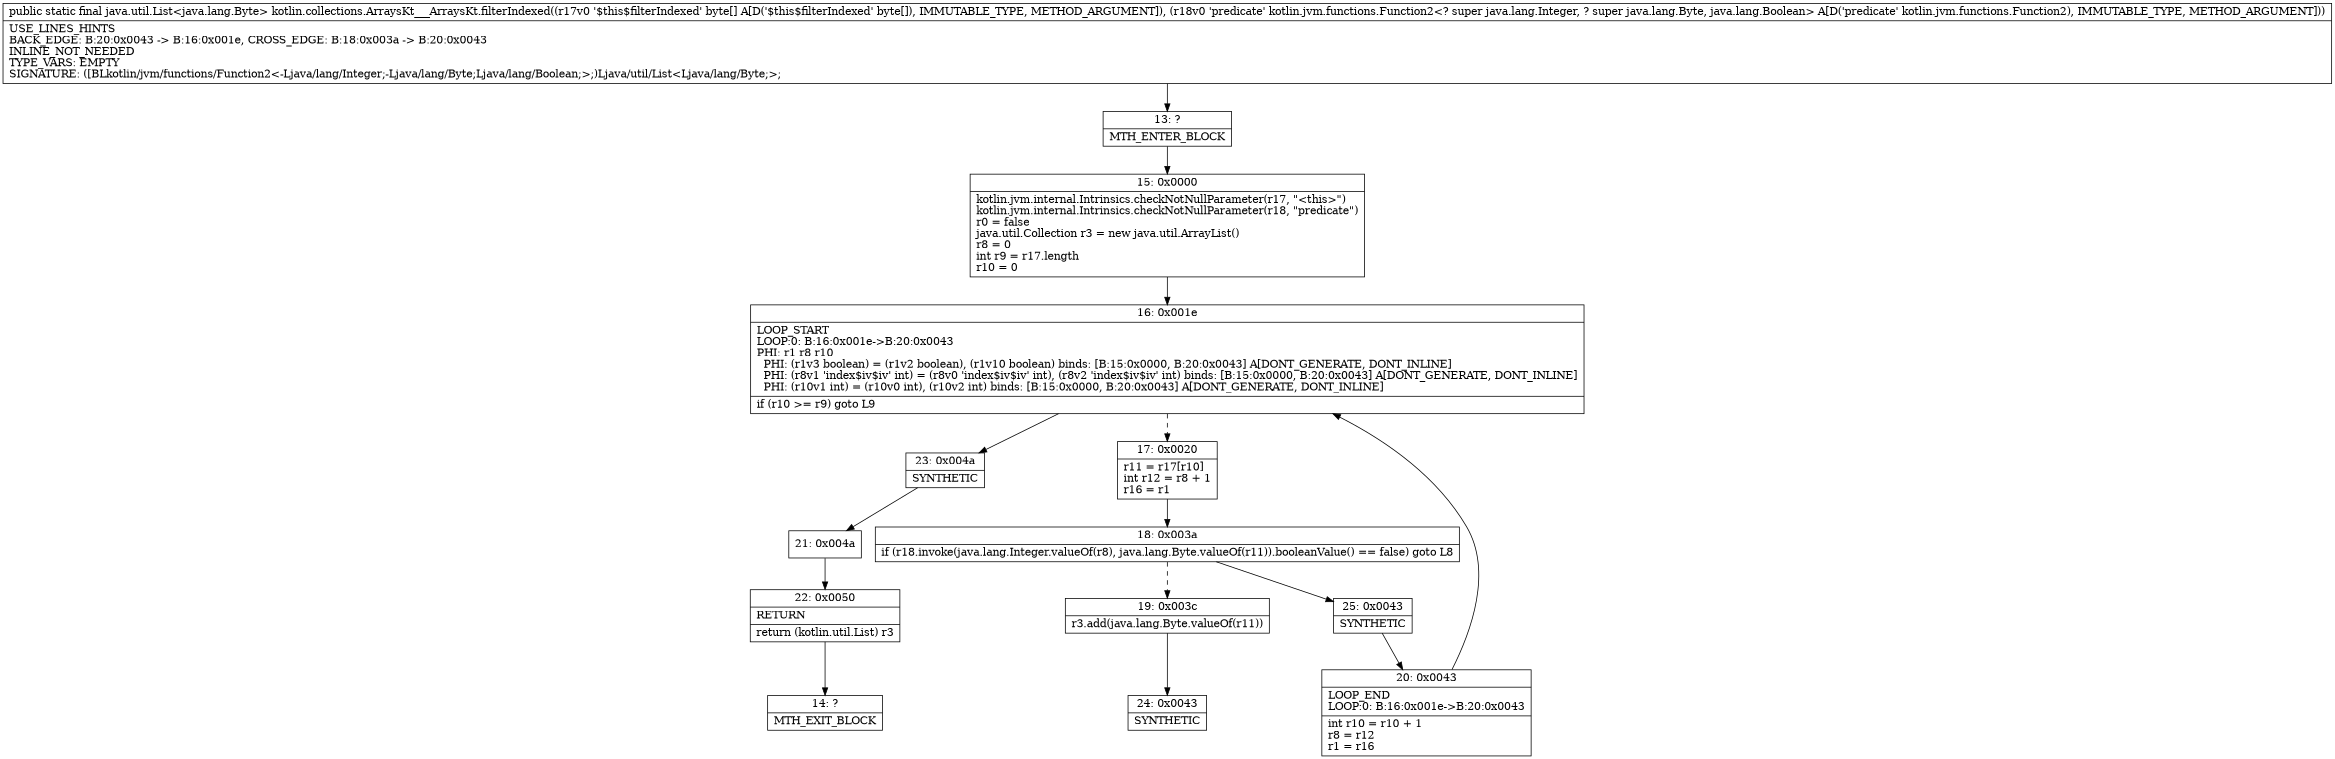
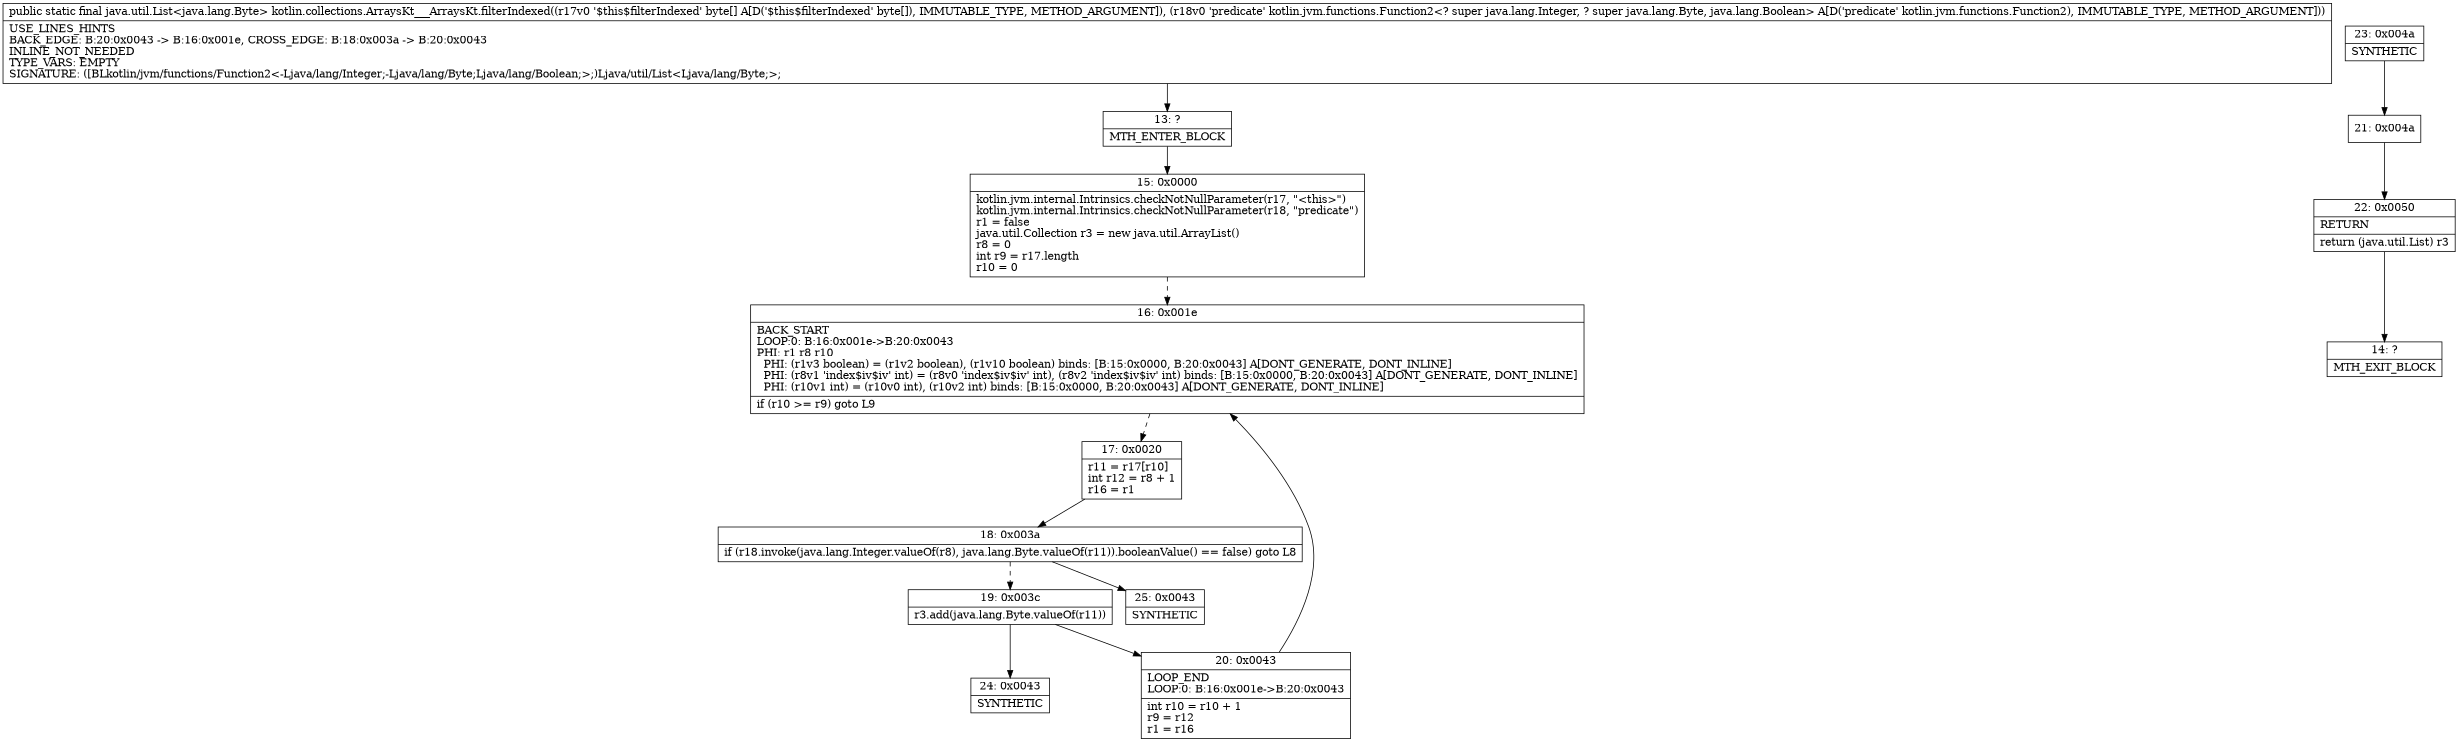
node "15: 0x0000": text "r0 = false" -> "r1 = false"
edge "15: 0x0000" -> "16: 0x001e": style solid -> dashed
node "16: 0x001e": text "LOOP_START" -> "BACK_START"
edge "16: 0x001e" -> "23: 0x004a": removed
node "22: 0x0050": text "return (kotlin.util.List) r3" -> "return (java.util.List) r3"
edge "25: 0x0043" -> "20: 0x0043": now "19: 0x003c" -> "20: 0x0043"
node "20: 0x0043": text "r8 = r12" -> "r9 = r12"
